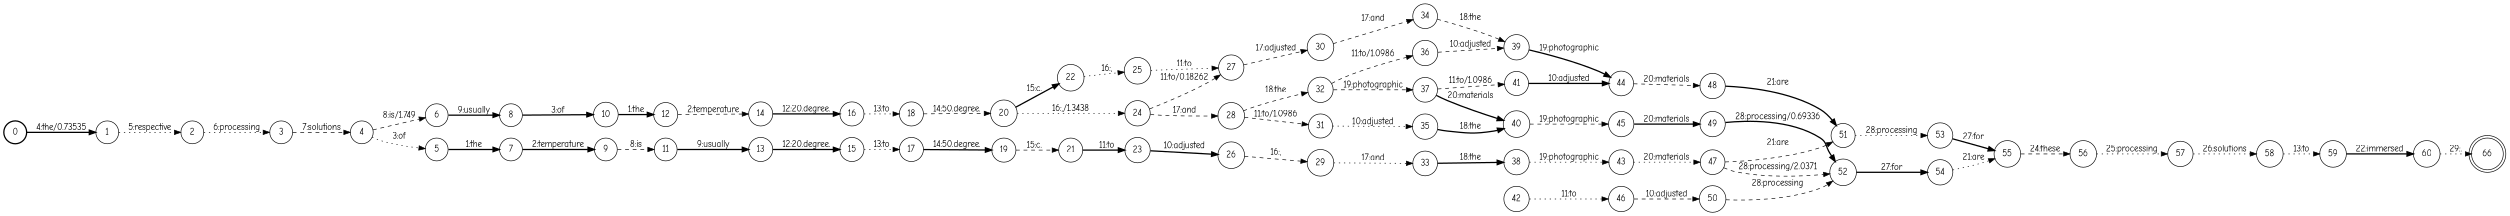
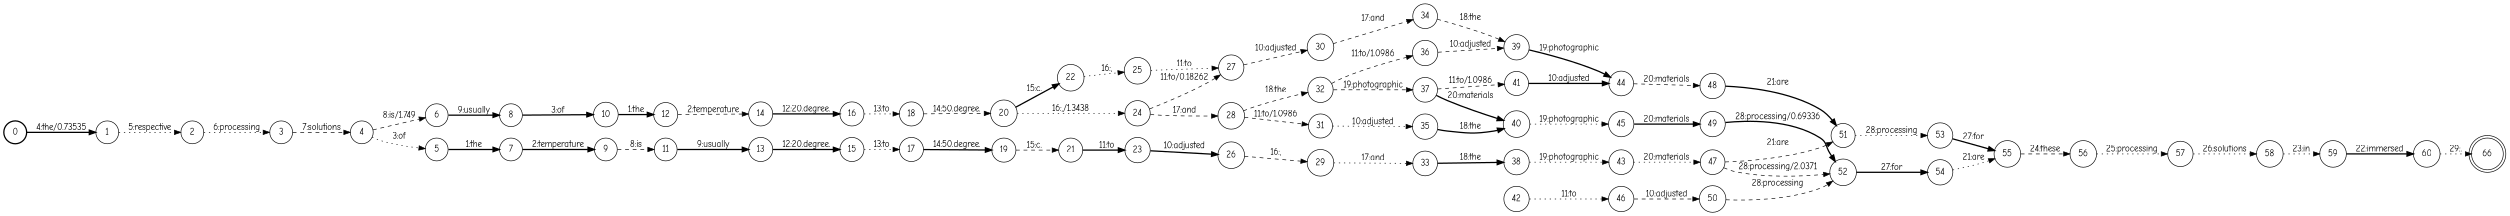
edge "27" -> "30": label "17:adjusted" -> "10:adjusted"
edge "40" -> "45": style dashed -> dotted
edge "58" -> "59": label "13:to" -> "23:in"
